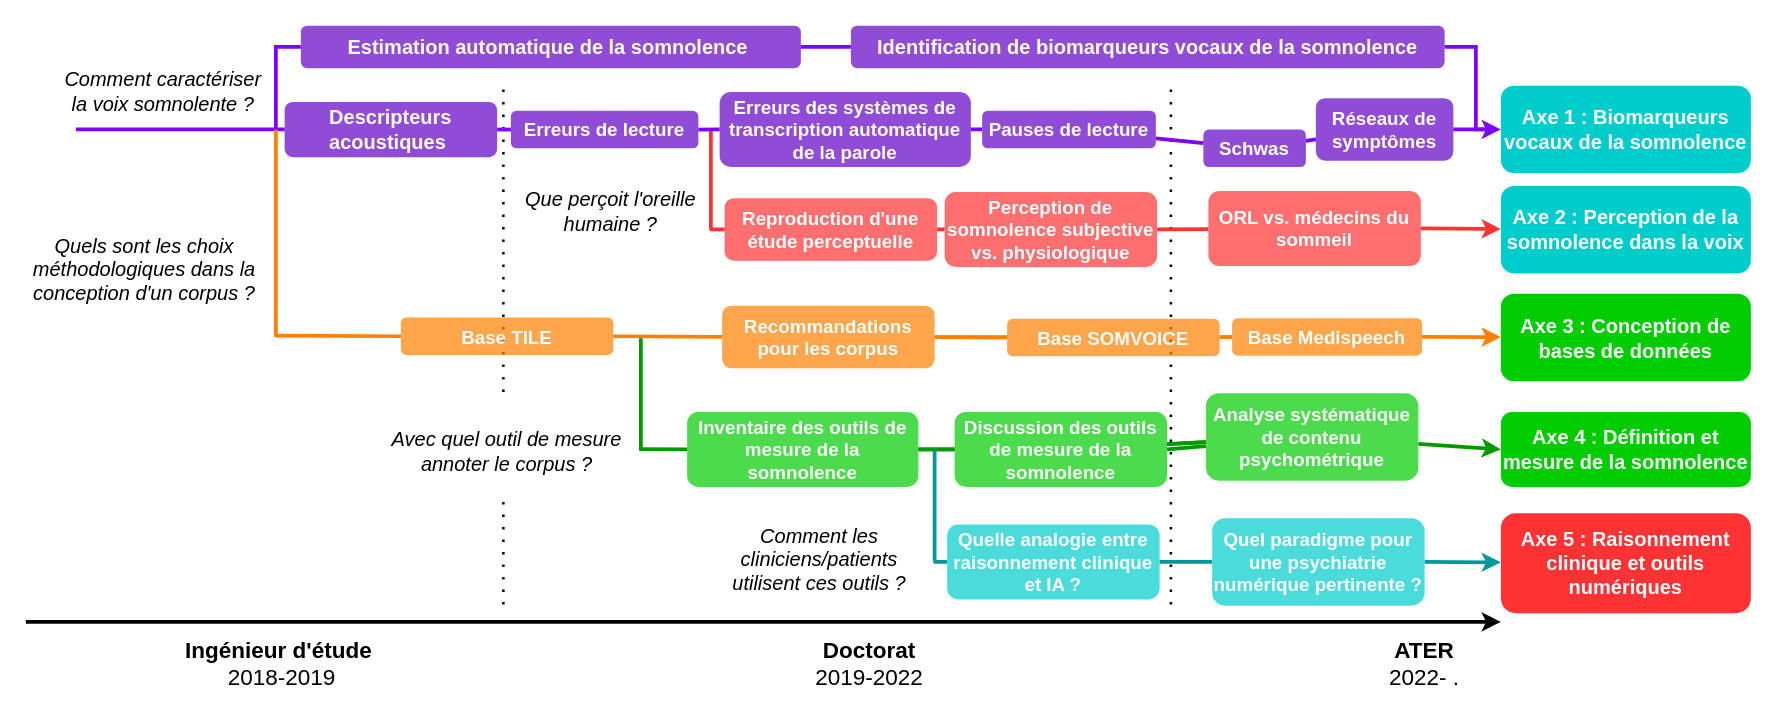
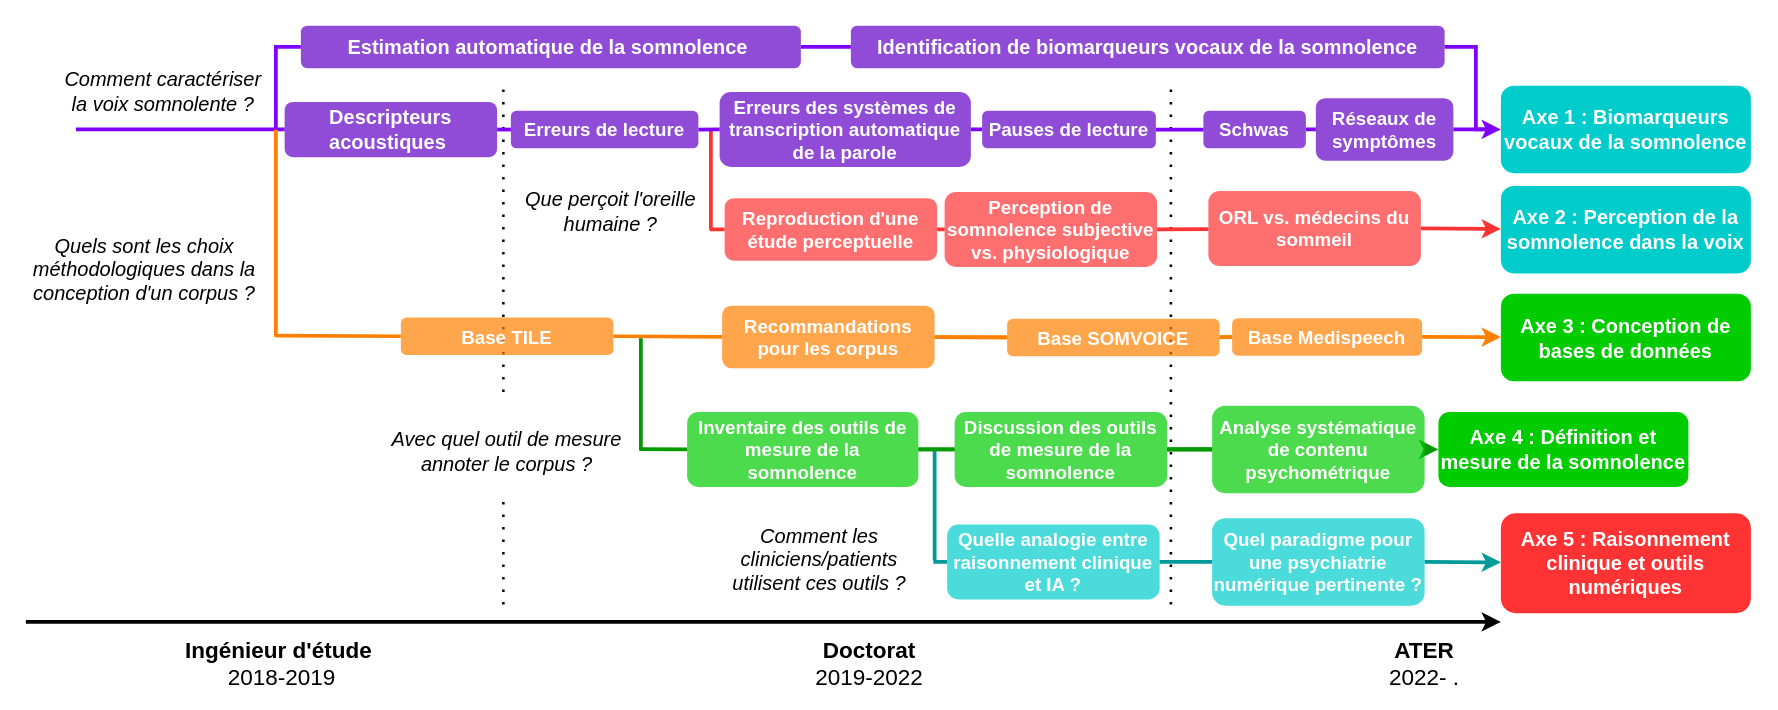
node "Schwas": moved (1254, 148) -> (1254, 130)
node "Analyse systématique de contenu psychométrique": moved (1312, 437) -> (1318, 449)
node "Axe 4 : Définition et mesure de la somnolence": moved (1626, 449) -> (1563, 449)
